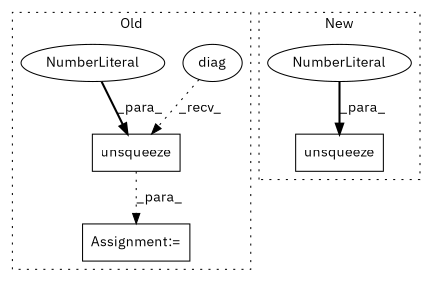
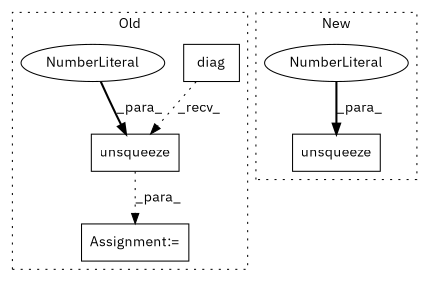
node "diag": shape ellipse -> box
